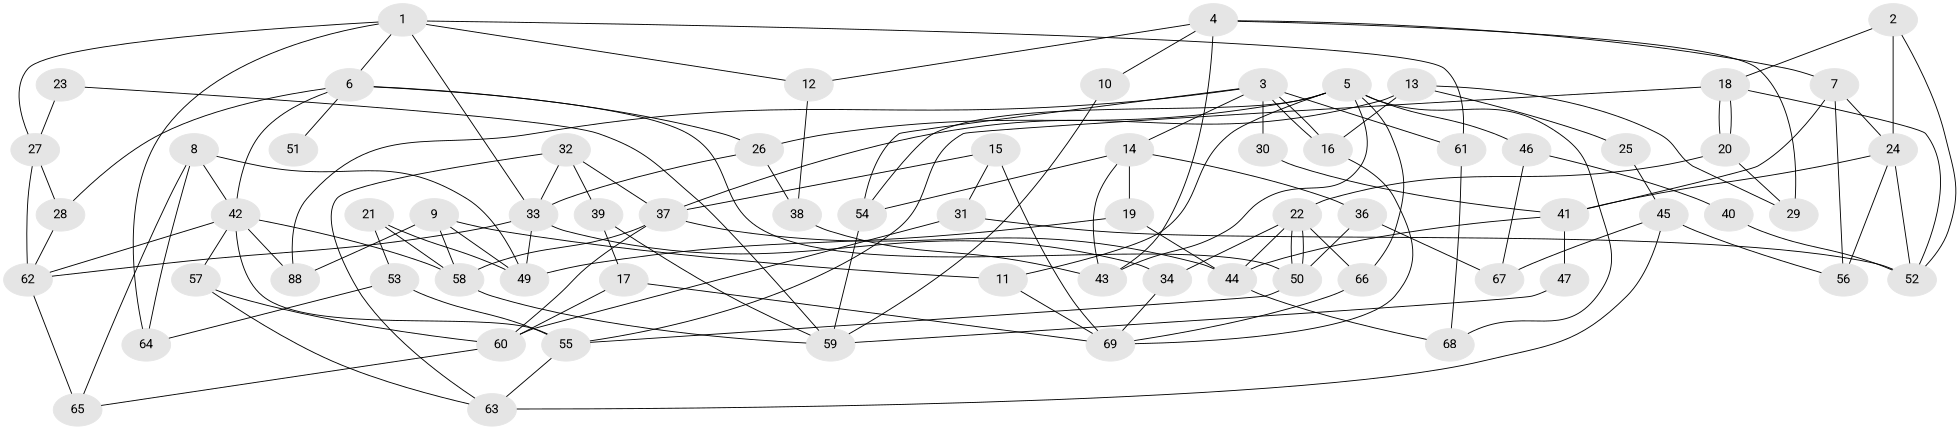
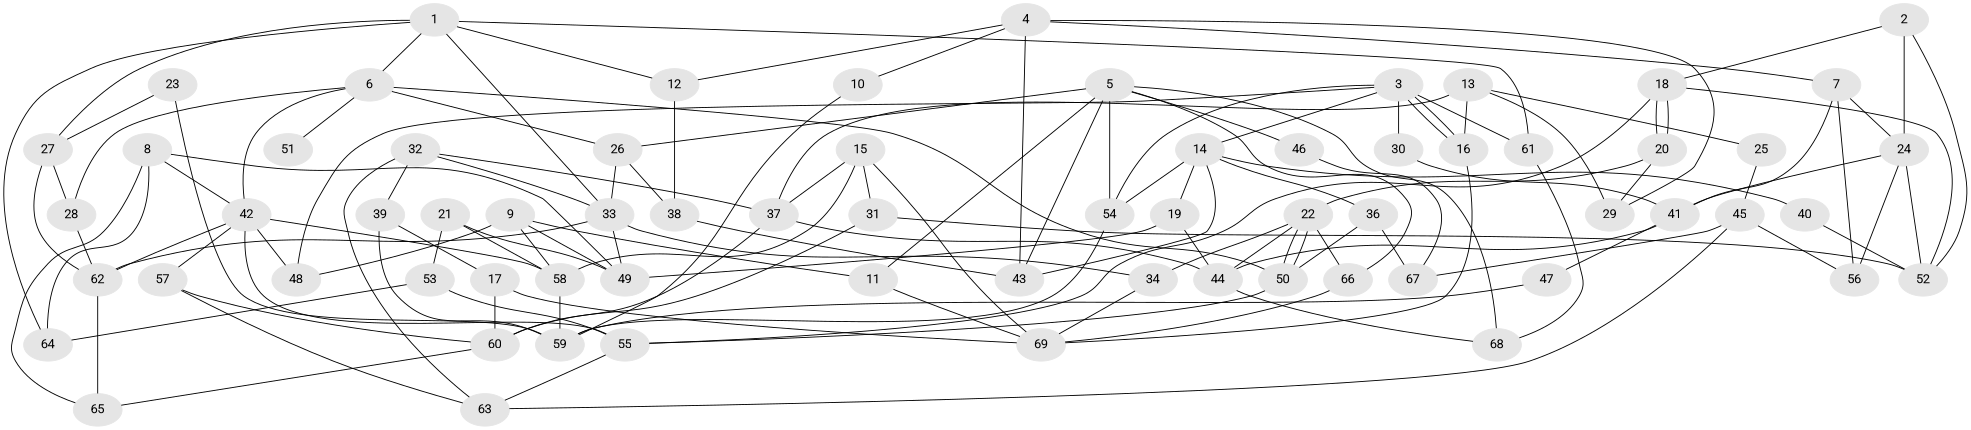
edge "46" -- "40": now "14" -- "40"
edge "37" -- "58": now "15" -- "58"
node "88": label "88" -> "48"
